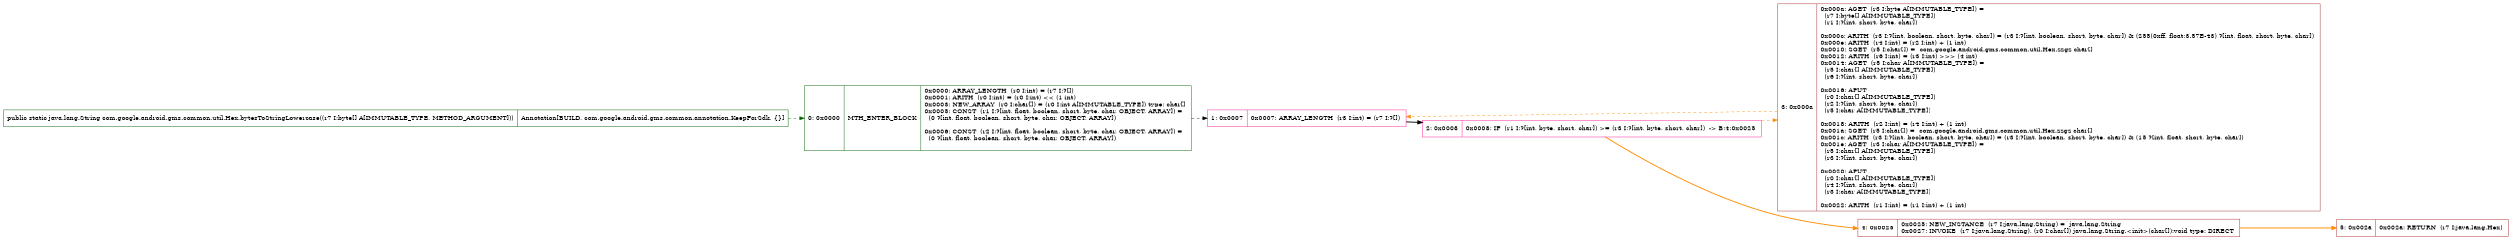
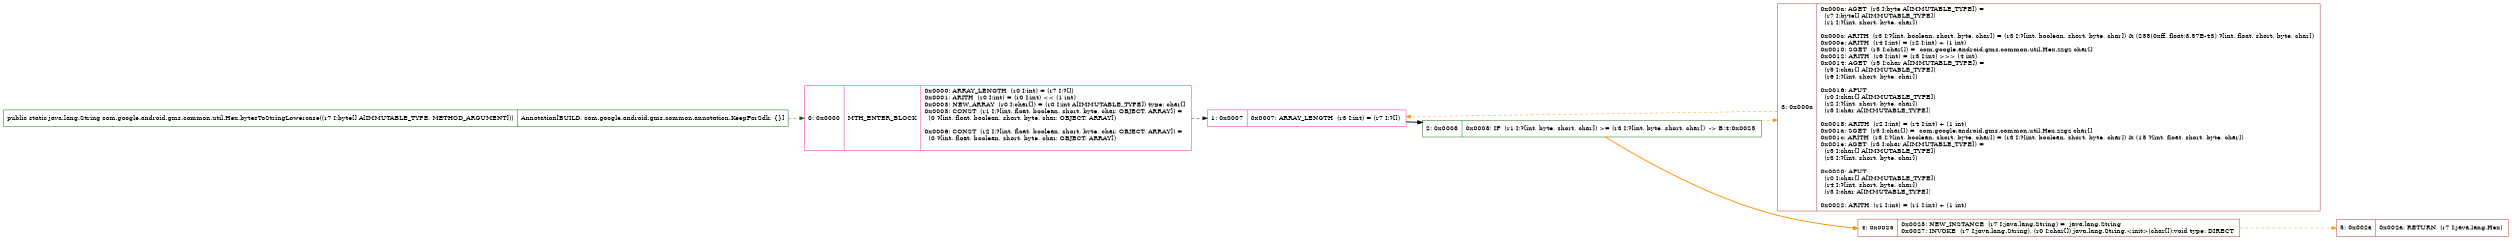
node "0: 0x0000": color darkgreen -> deeppink
node "2: 0x0008": color deeppink -> darkgreen
edge "4: 0x0025" -> "5: 0x002a": style bold -> dashed
